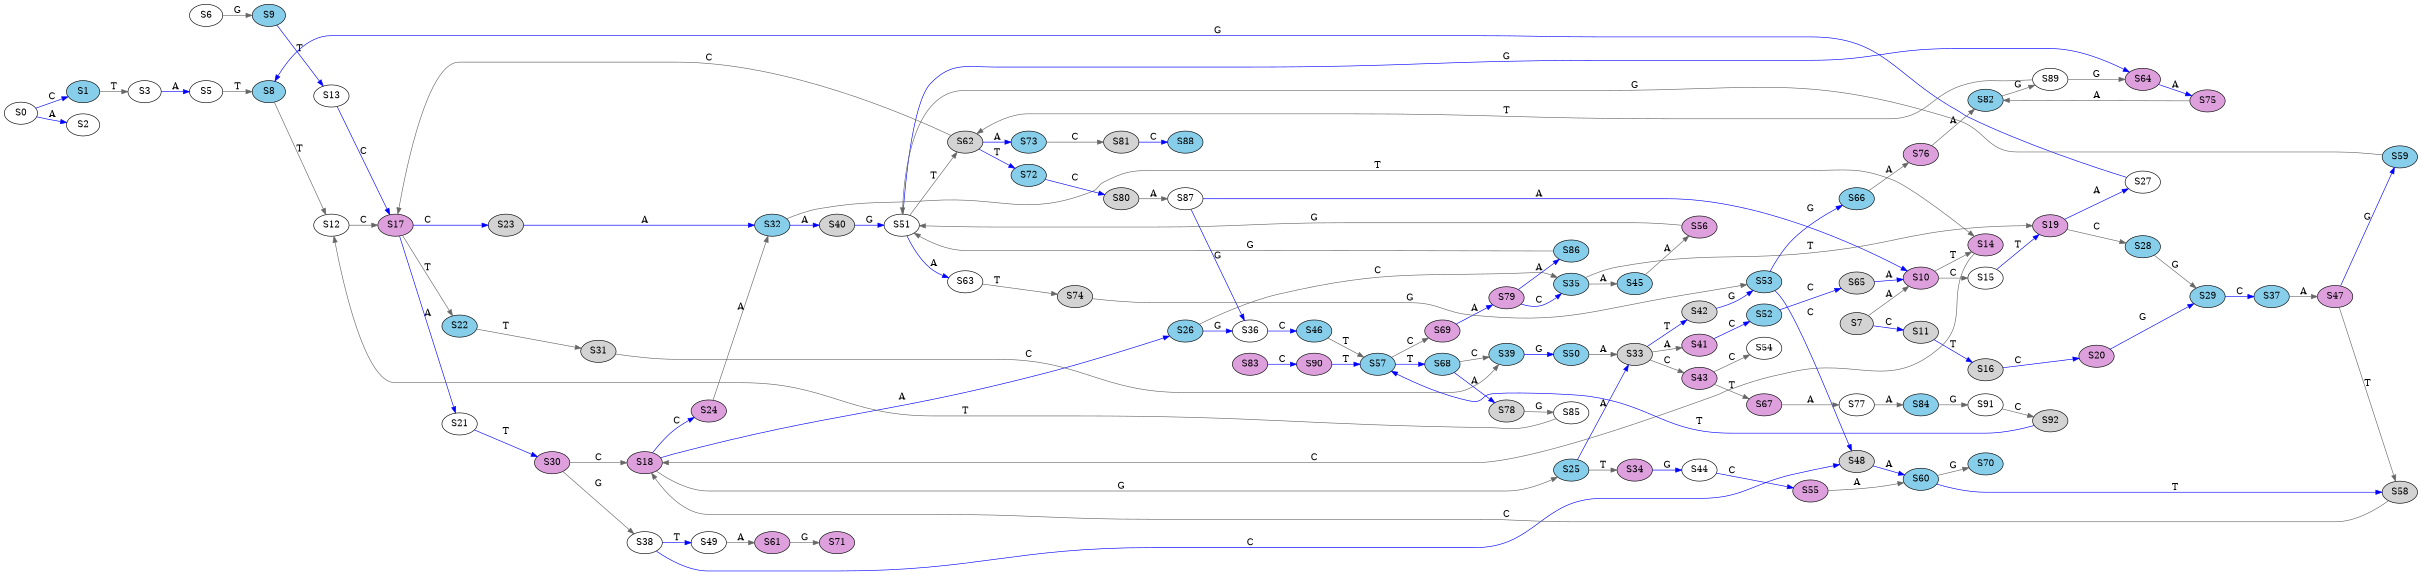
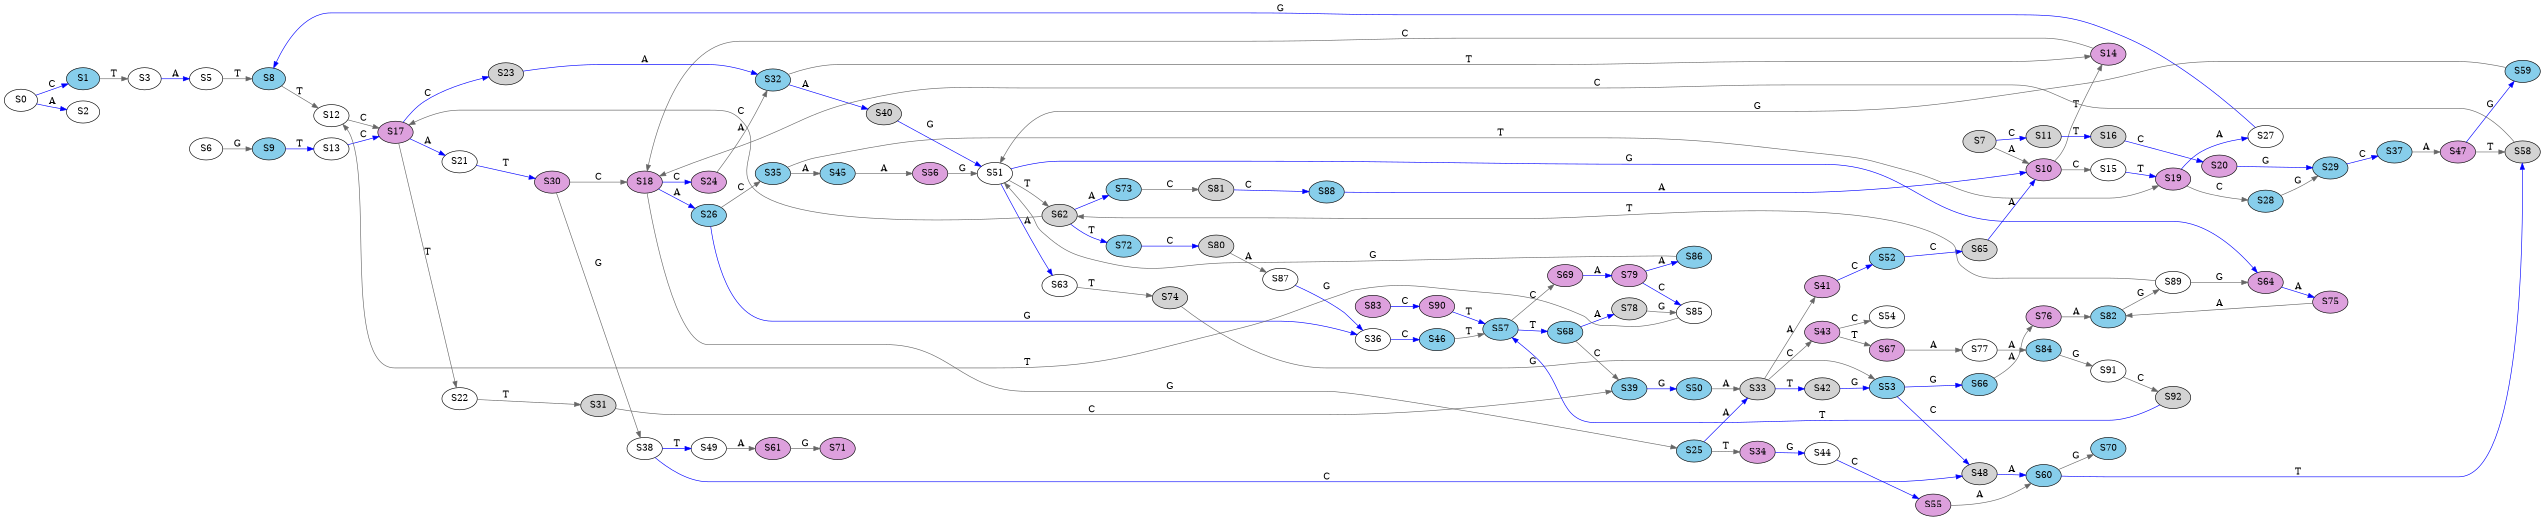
edge "S87" -> "S10": now "S88" -> "S10"
edge "S79" -> "S35": now "S79" -> "S85"
node "S22": fillcolor skyblue -> white
